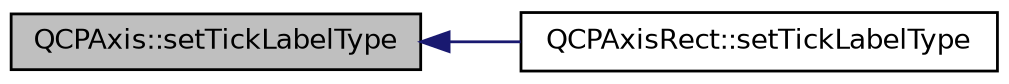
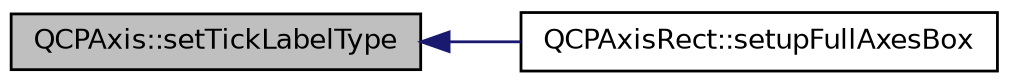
node "QCPAxisRect::setTickLabelType": label "QCPAxisRect::setTickLabelType" -> "QCPAxisRect::setupFullAxesBox"
